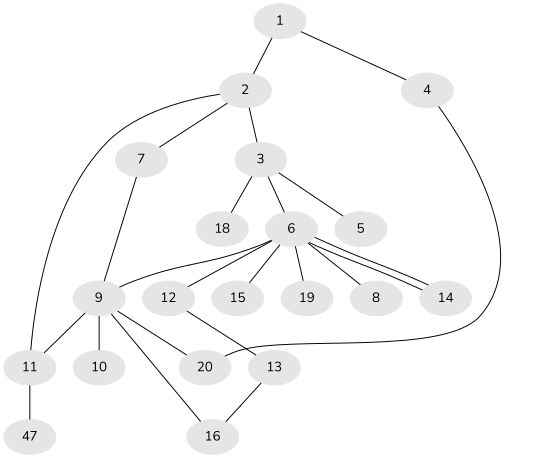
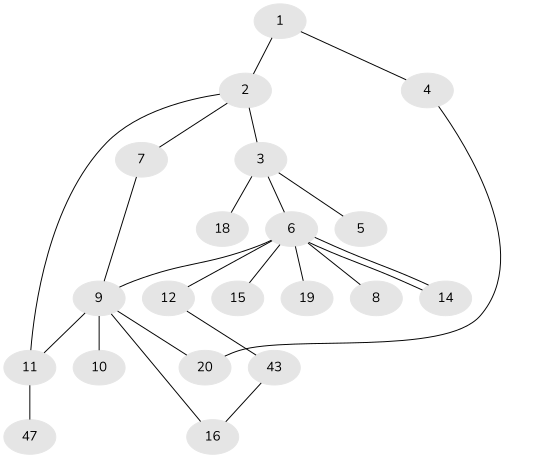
node "13": label "13" -> "43"
